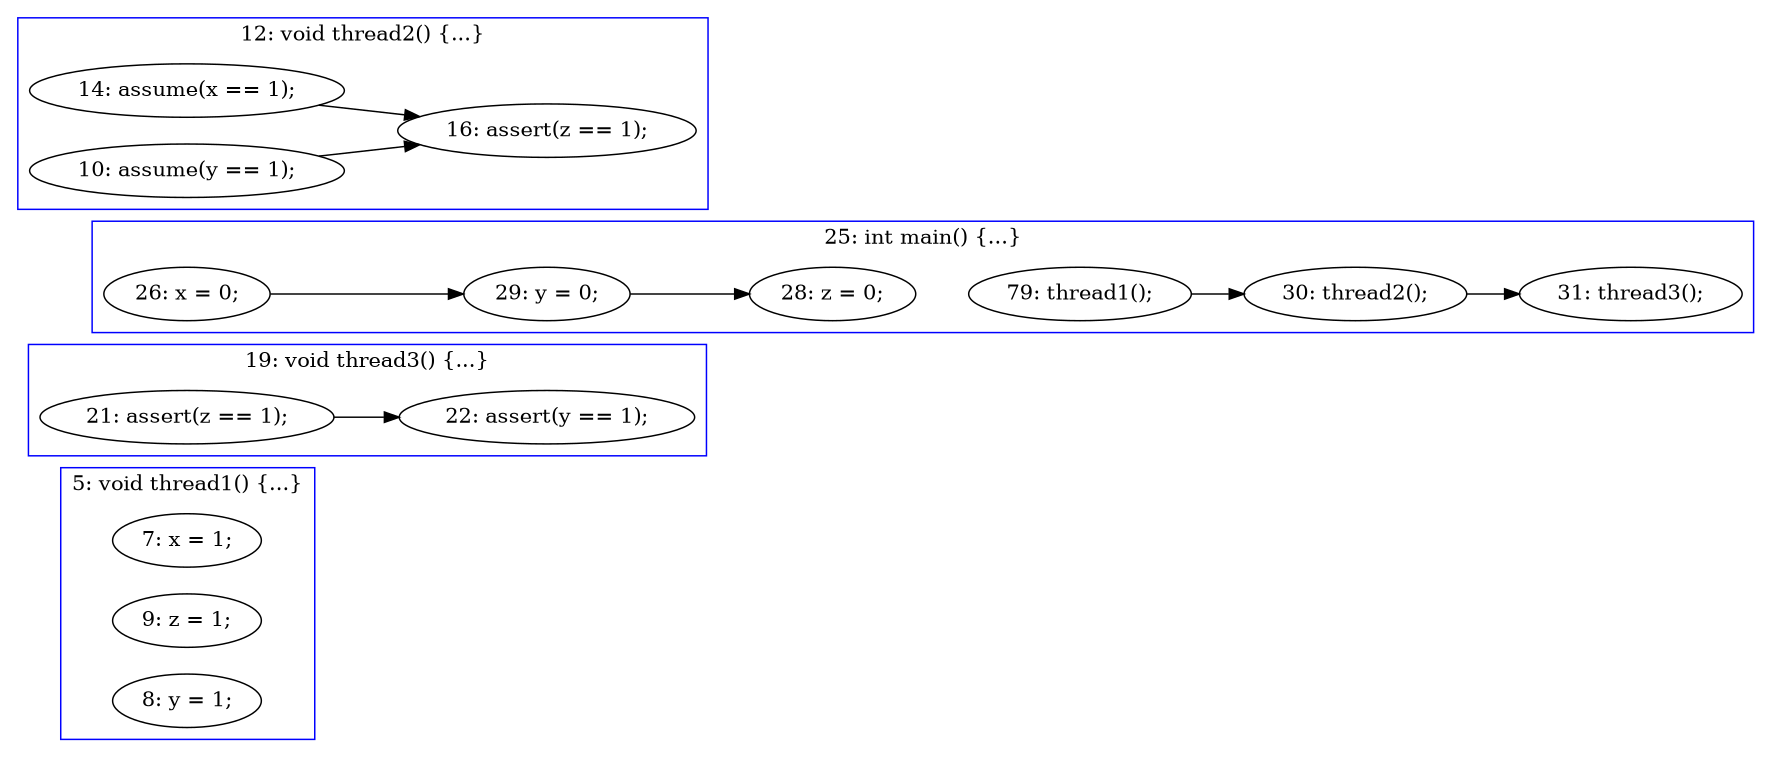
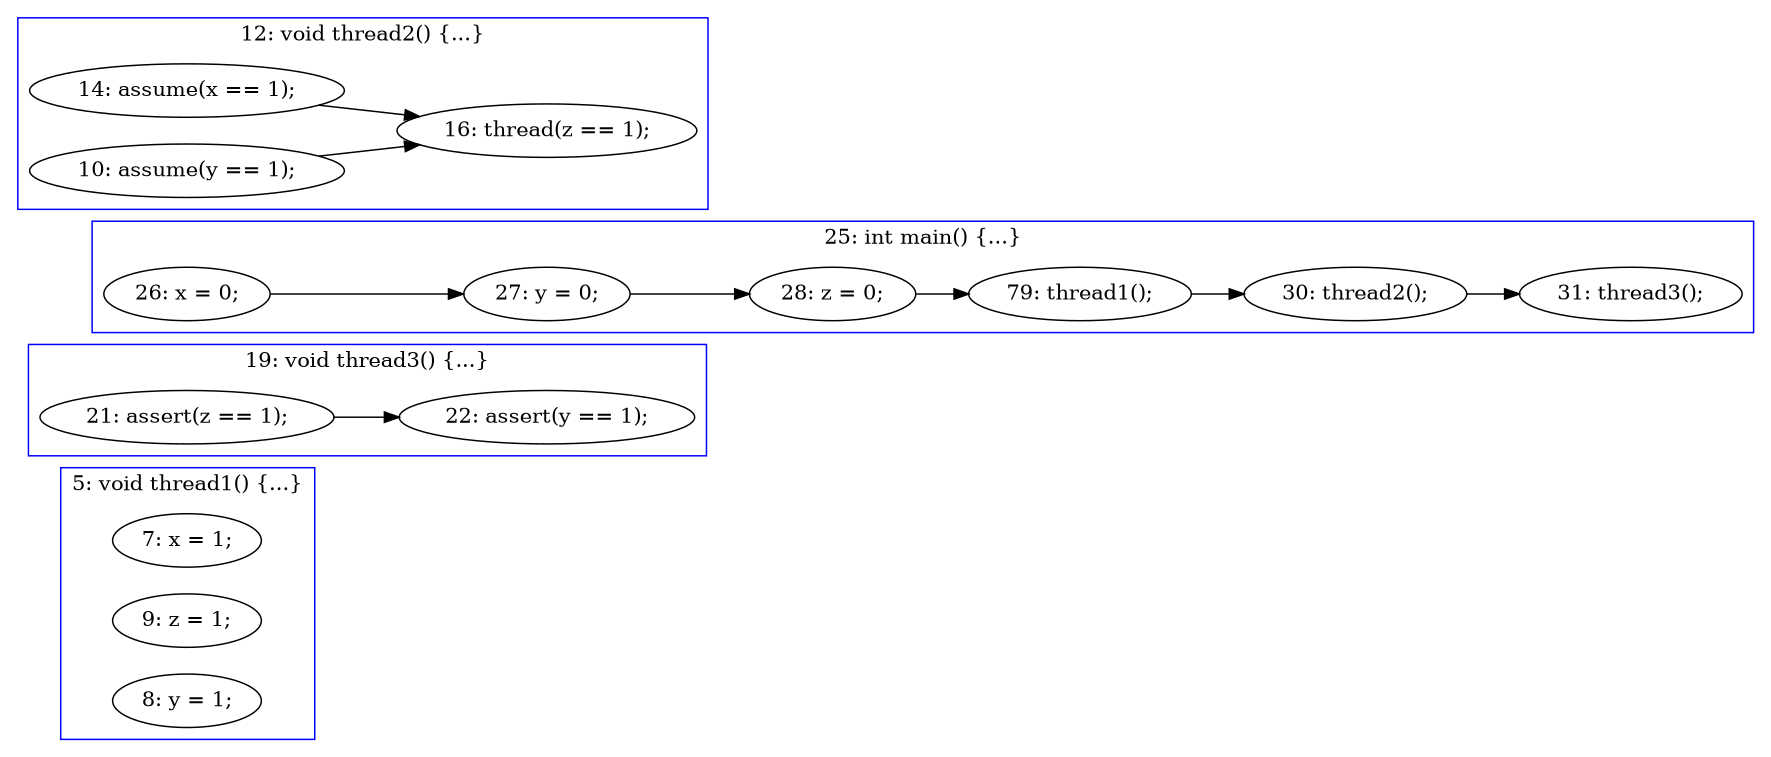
node "16: assert(z == 1);": label "16: assert(z == 1);" -> "16: thread(z == 1);"
node "29: y = 0;": label "29: y = 0;" -> "27: y = 0;"
edge "28: z = 0;" -> "79: thread1();": added
